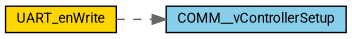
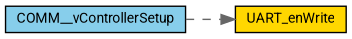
edge "UART_enWrite" -> "COMM__vControllerSetup": reversed
